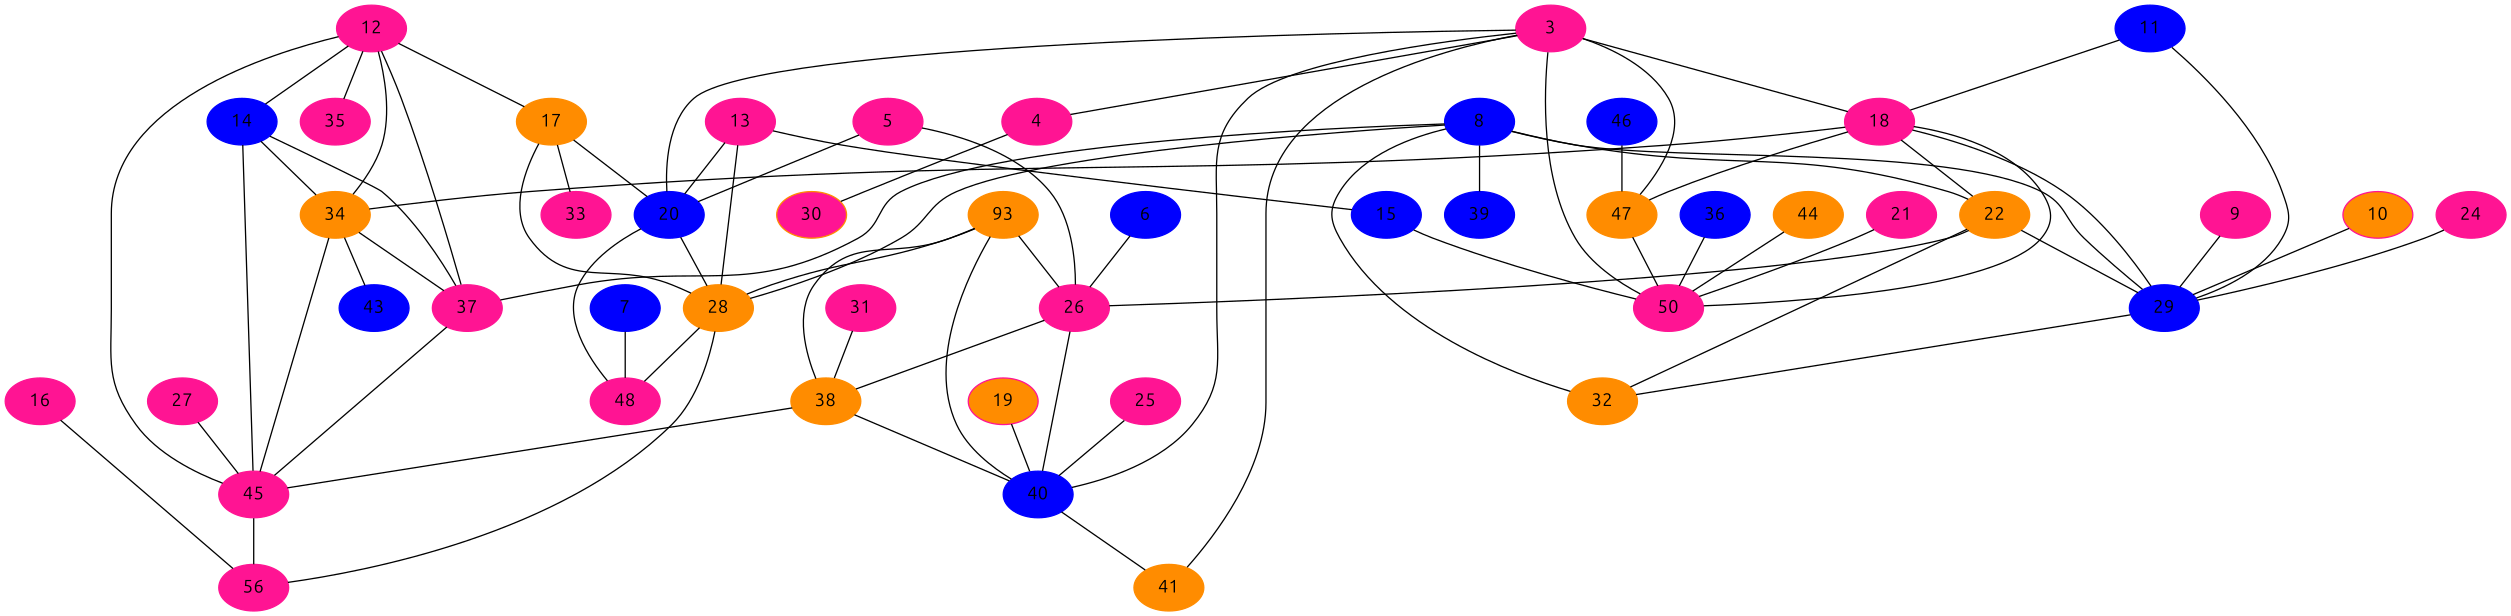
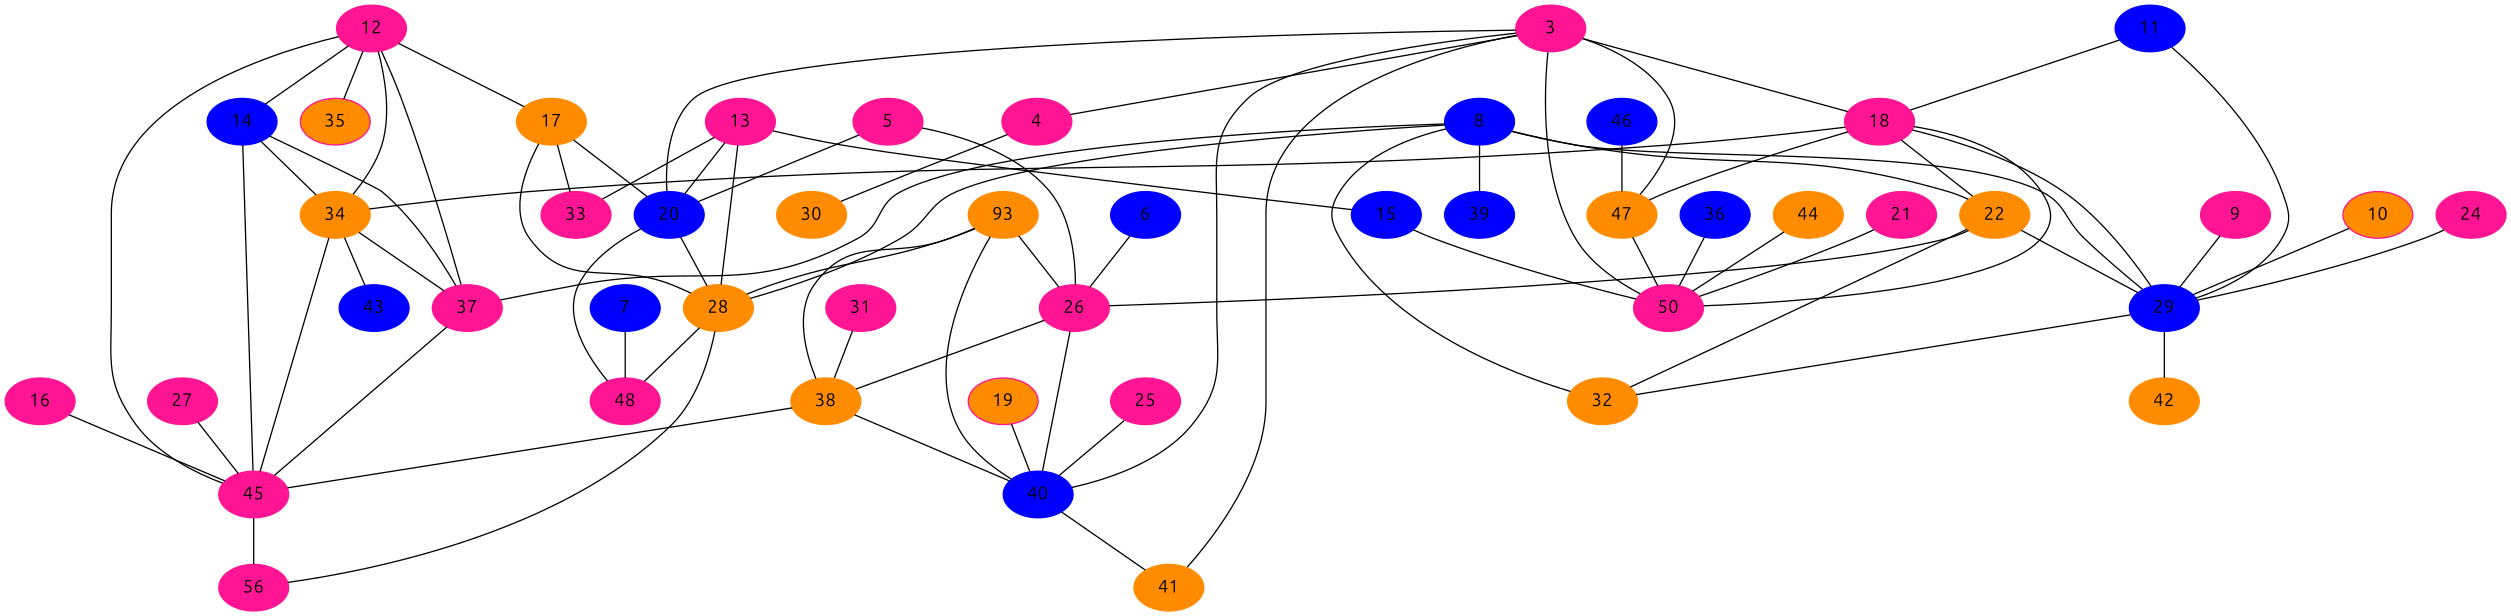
node "35": fillcolor deeppink -> darkorange
edge "13" -- "33": added
node "30": fillcolor deeppink -> darkorange
node "42": added
edge "16" -- "56": now "16" -- "45"
